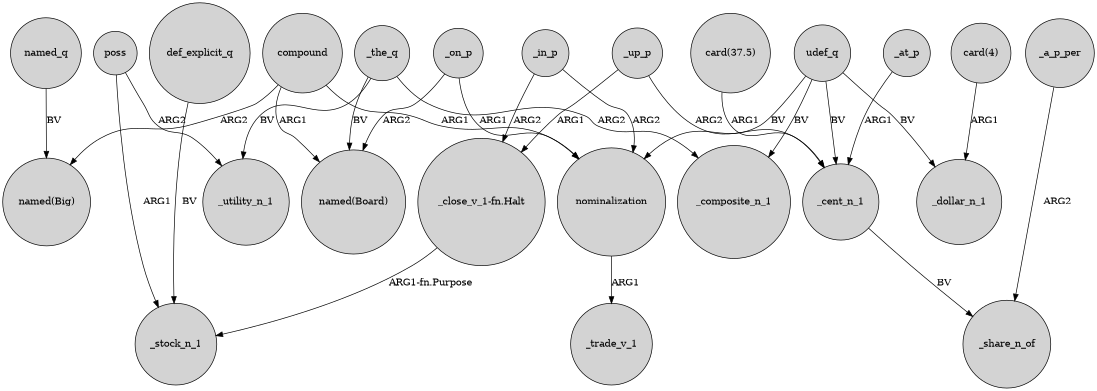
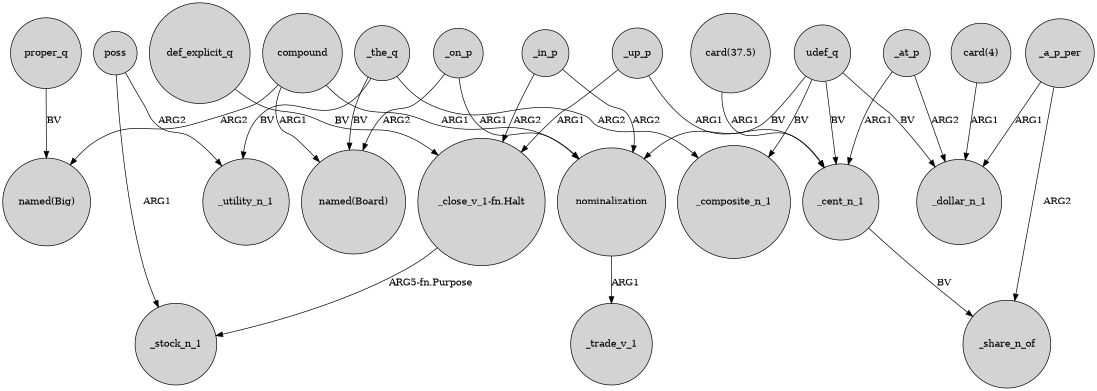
node "named_q": label "named_q" -> "proper_q"
edge "_at_p" -> "_dollar_n_1": added, label "ARG2"
edge "_up_p" -> "_cent_n_1": label "ARG2" -> "ARG1"
edge "_a_p_per" -> "_dollar_n_1": added, label "ARG1"
edge "def_explicit_q" -> "_stock_n_1": now "def_explicit_q" -> "_close_v_1-fn.Halt"
edge "_close_v_1-fn.Halt" -> "_stock_n_1": label "ARG1-fn.Purpose" -> "ARG5-fn.Purpose"
